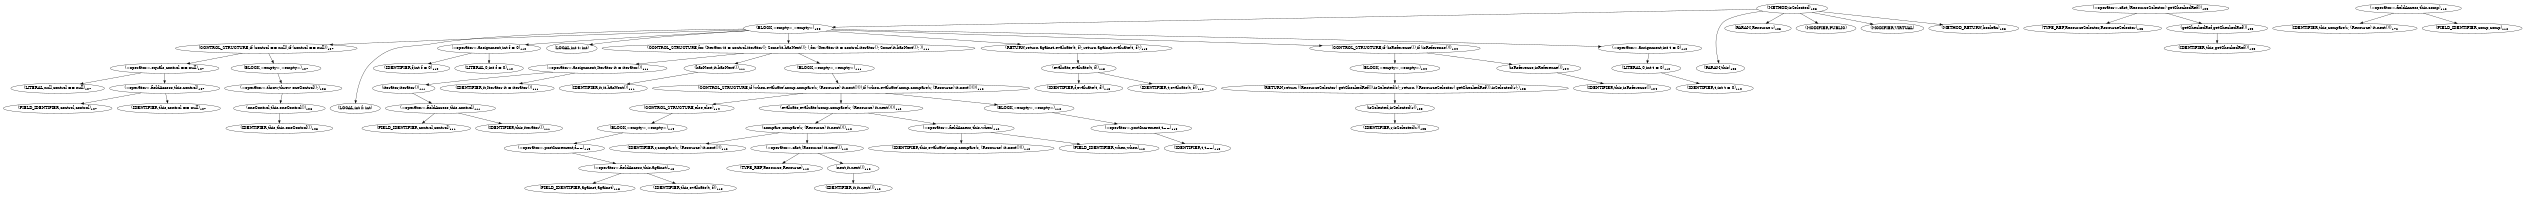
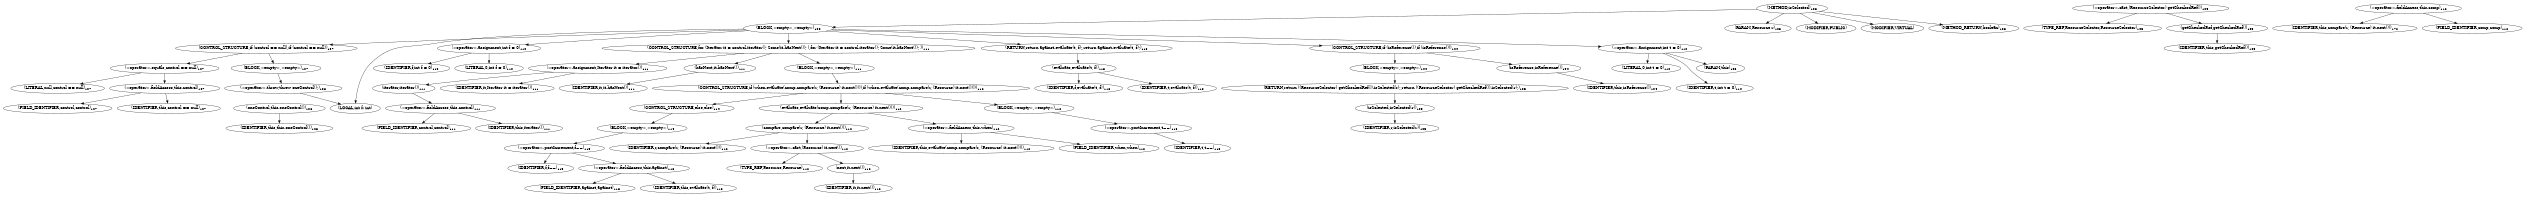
edge "(METHOD,isSelected)" -> "(PARAM,this)": now "(<operator>.assignment,int t = 0)" -> "(PARAM,this)"
node "(LOCAL,int t: int)": removed
edge "(LITERAL,0,int t = 0)" -> "(IDENTIFIER,t,int t = 0)": now "(<operator>.assignment,int t = 0)" -> "(IDENTIFIER,t,int t = 0)"
edge "(<operator>.throw,throw oneControl();)" -> "(oneControl,this.oneControl())": now "(<operator>.throw,throw oneControl();)" -> "(LOCAL,int f: int)"
node "(IDENTIFIER,f,f++)": added
node "(<operator>.fieldAccess,this.against)": text "718" -> "118"
